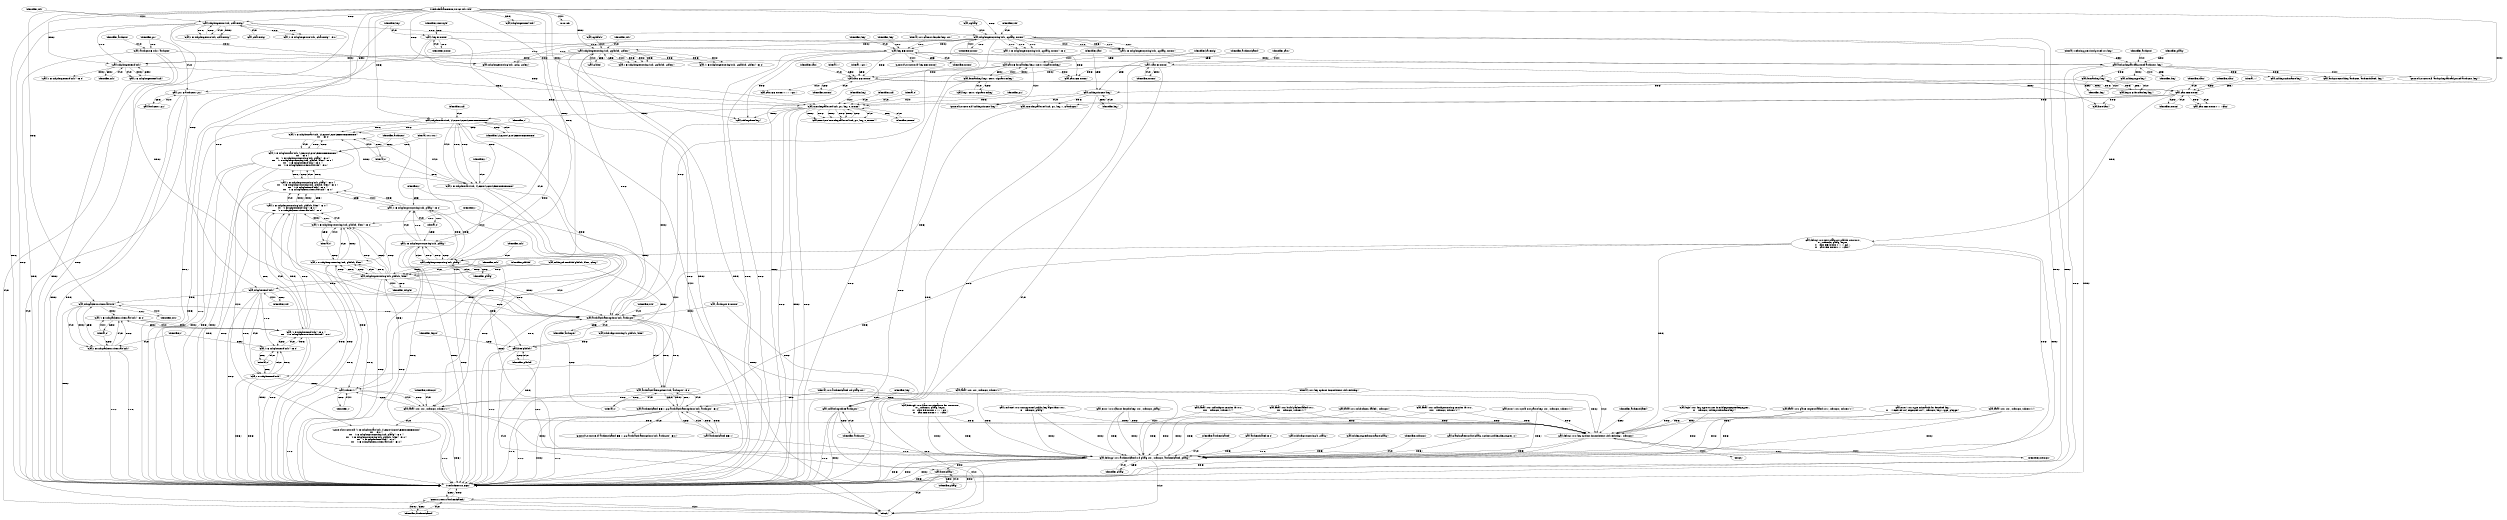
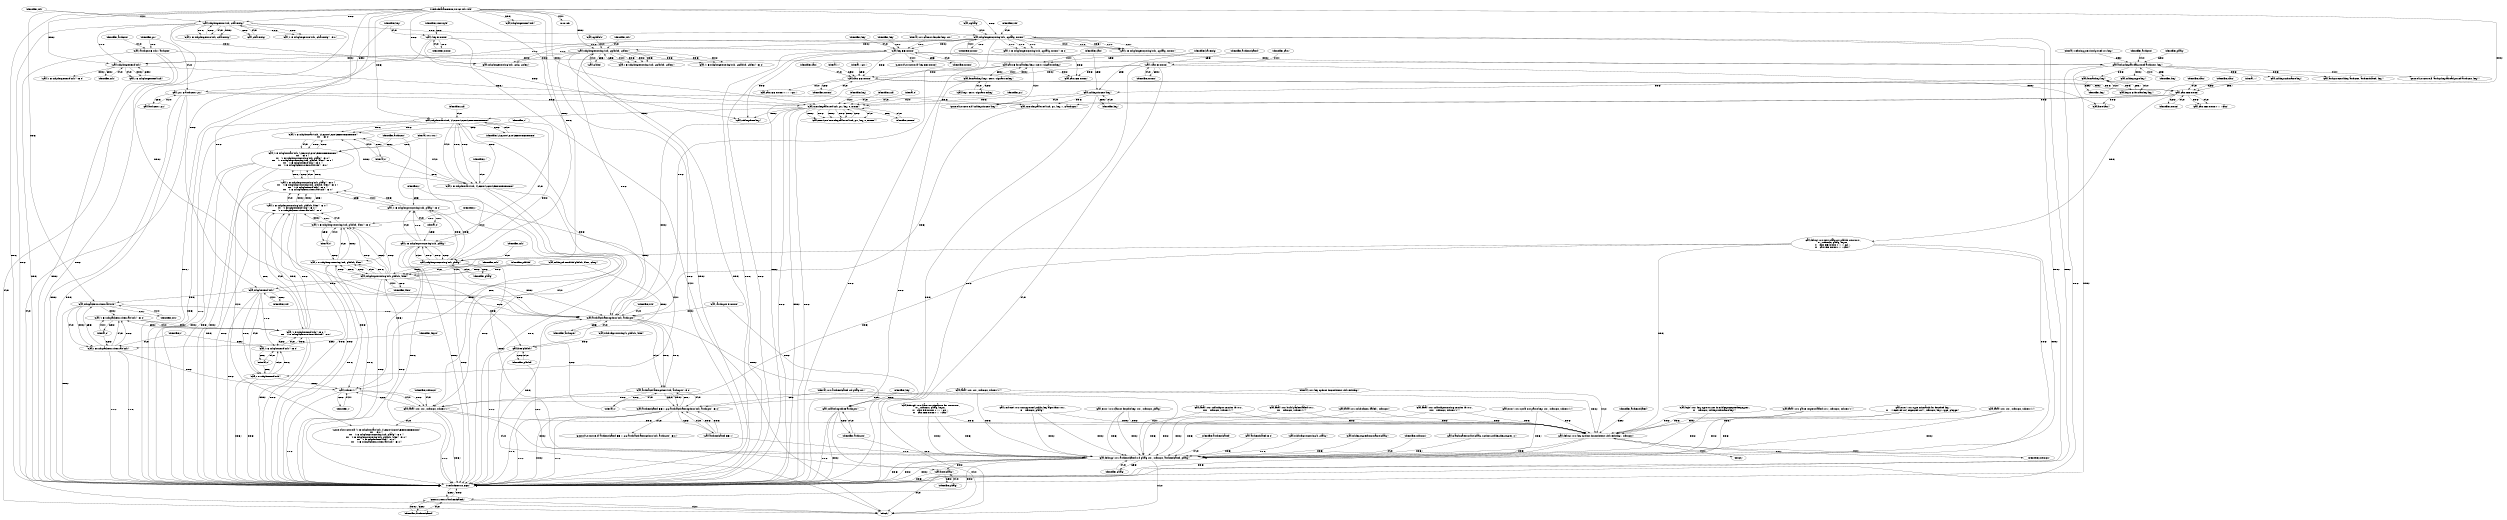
edge "(Call,sshpkt_get_u8(ssh, &have_sig))" -> "(Call,&have_sig)": added, label "CFG:"
edge "(Call,*pw = authctxt->pw)" -> "(Call,user_key_allowed(ssh, pw, key, 1, &authopts))": added, label "DDG:"
node "(Identifier,sshpkt)": label "(Identifier,sshpkt)" -> "(Identifier,blen)"
edge "(Identifier,key_s)" -> "(Call,free(pkblob))": now "(Identifier,key_s)" -> "(Call,r = ssh_packet_write_wait(ssh))"
edge "(Call,r = ssh_packet_write_wait(ssh))" -> "(Call,ssh_err(r))": added, label "DDG:"
